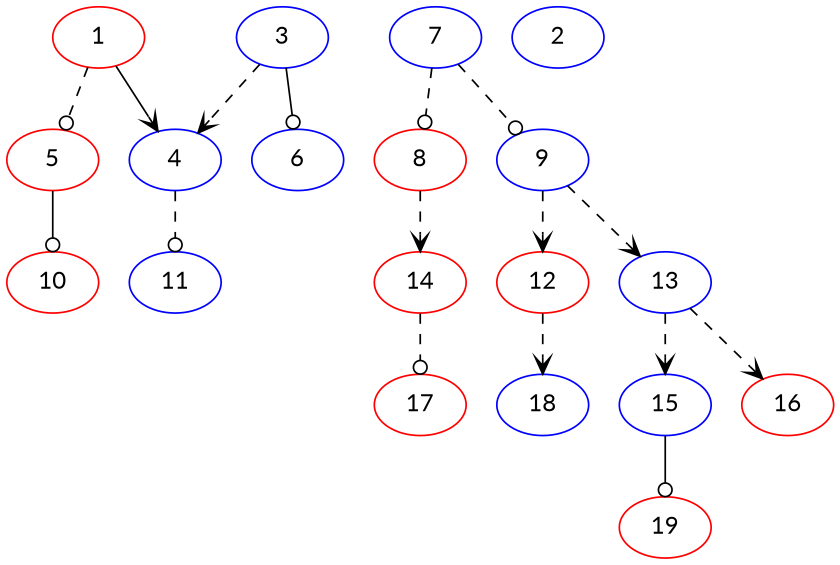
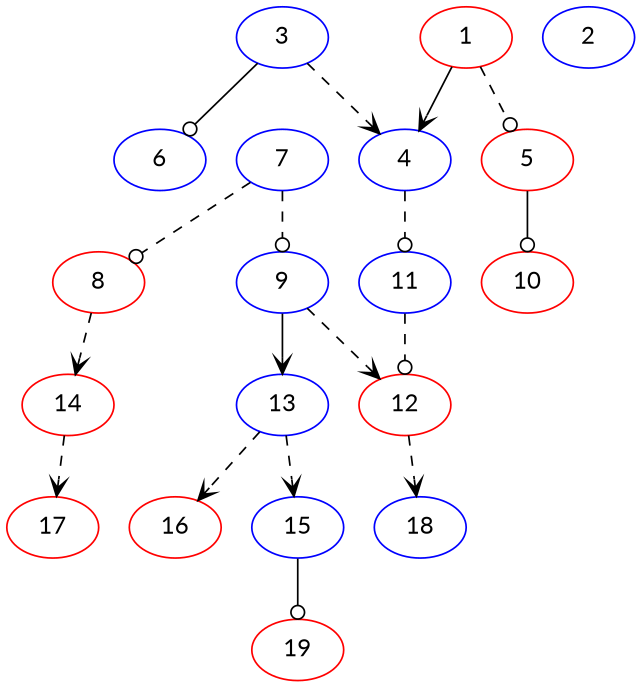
edge "9" -> "13": style dashed -> solid
edge "11" -> "12": added
edge "14" -> "17": arrowhead odot -> vee
